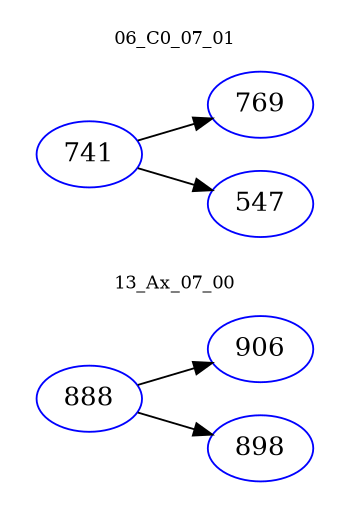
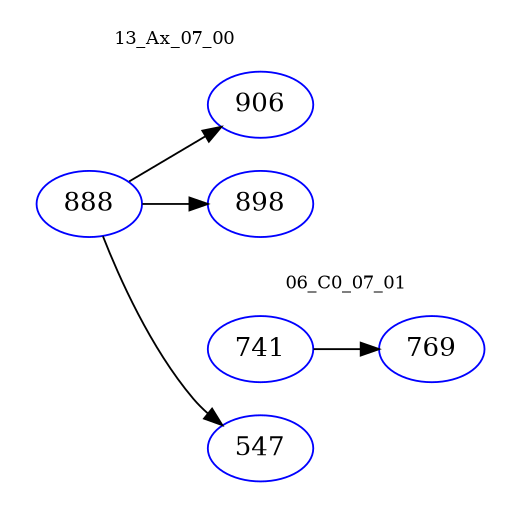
edge "741" -> "547": now "888" -> "547"
